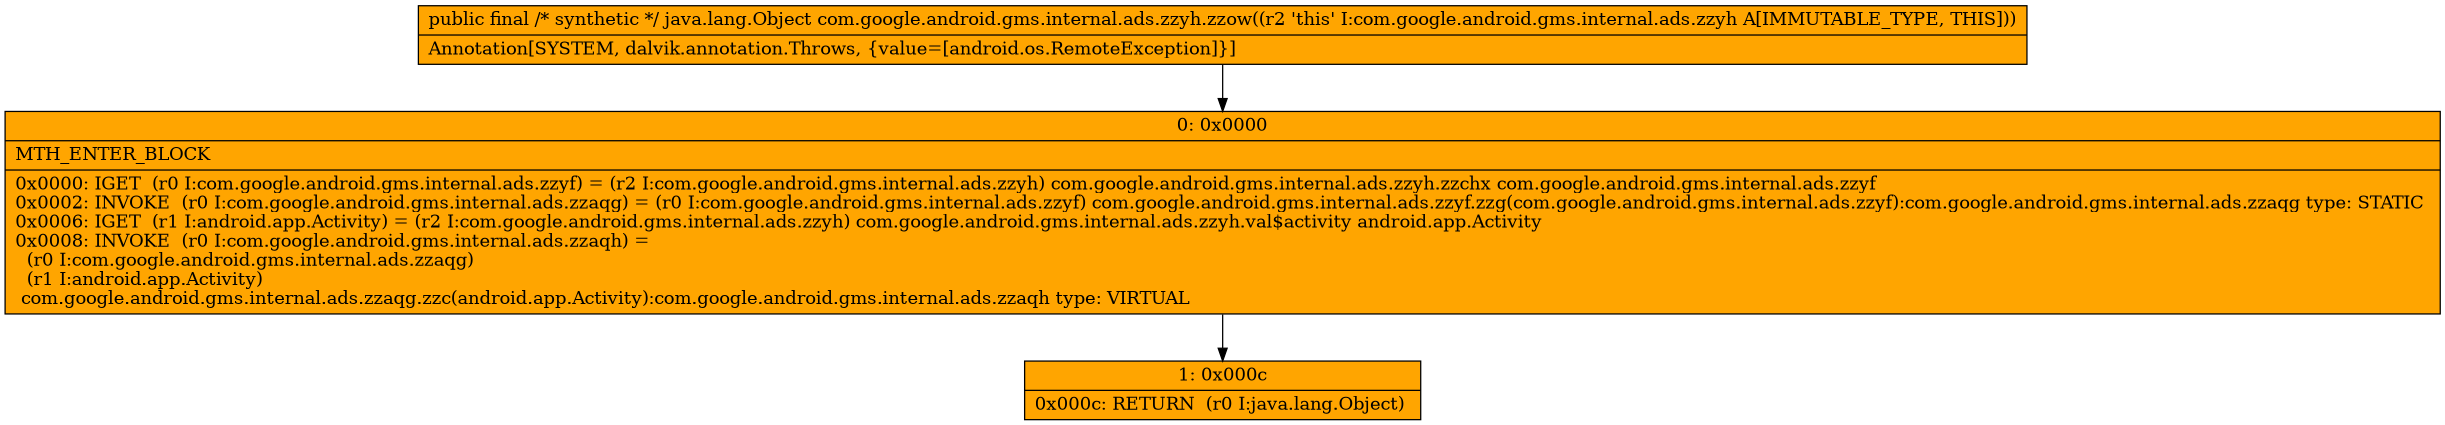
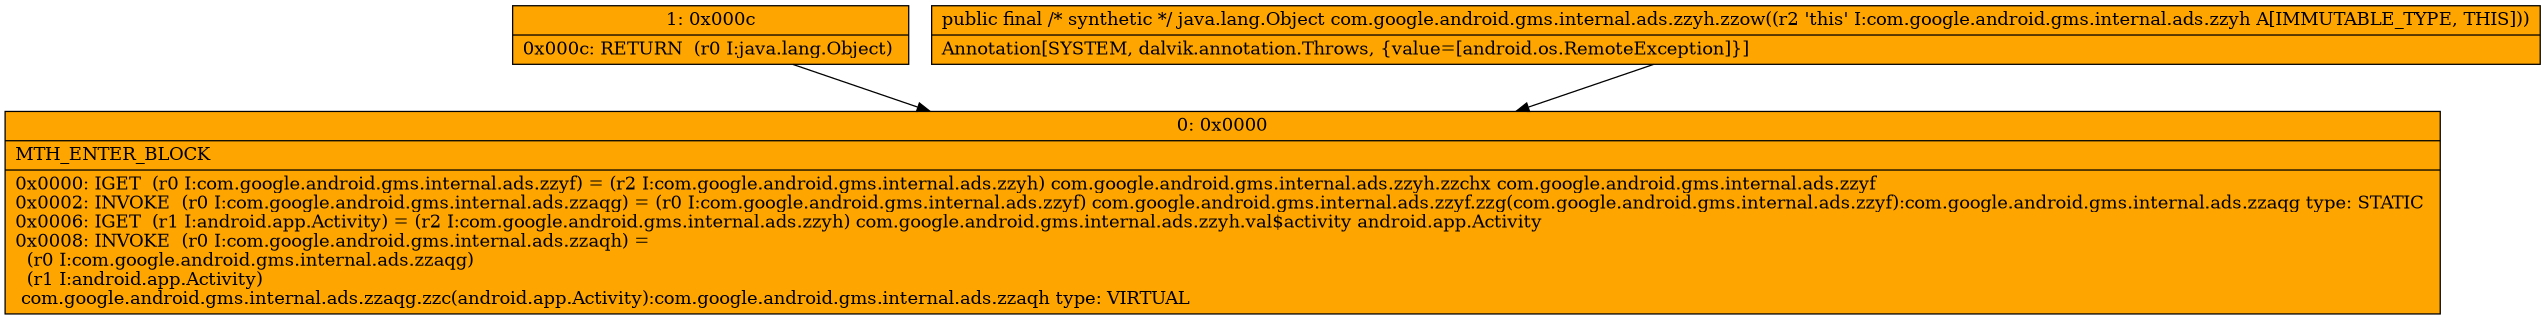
edge "0: 0x0000" -> "1: 0x000c": reversed
